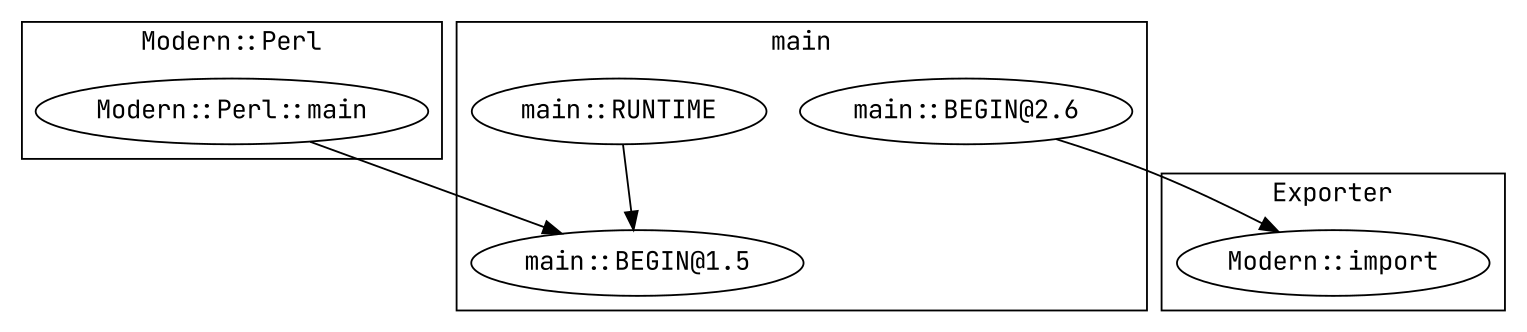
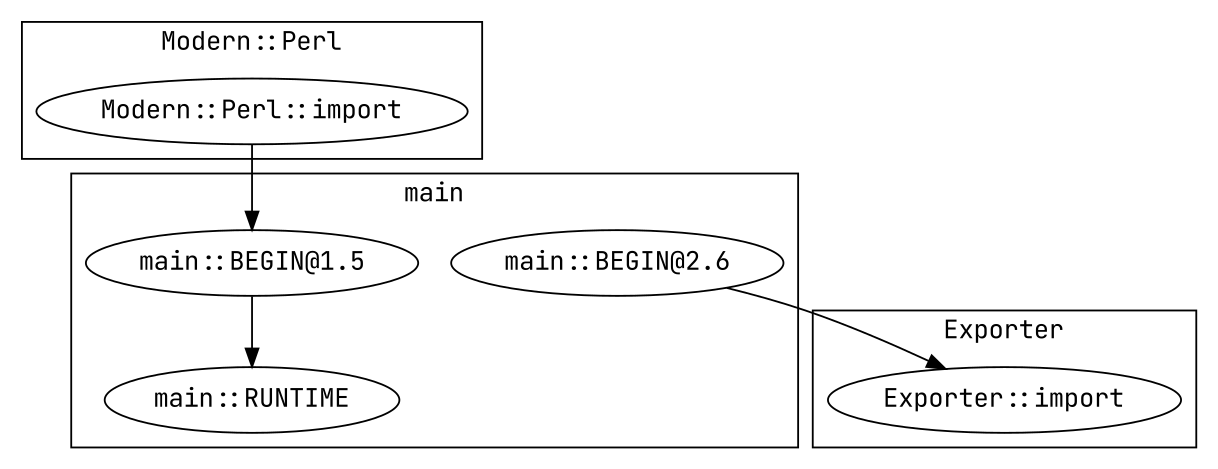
node "Modern::Perl::main": label "Modern::Perl::main" -> "Modern::Perl::import"
edge "main::RUNTIME" -> "main::BEGIN@1.5": reversed
node "Modern::import": label "Modern::import" -> "Exporter::import"
